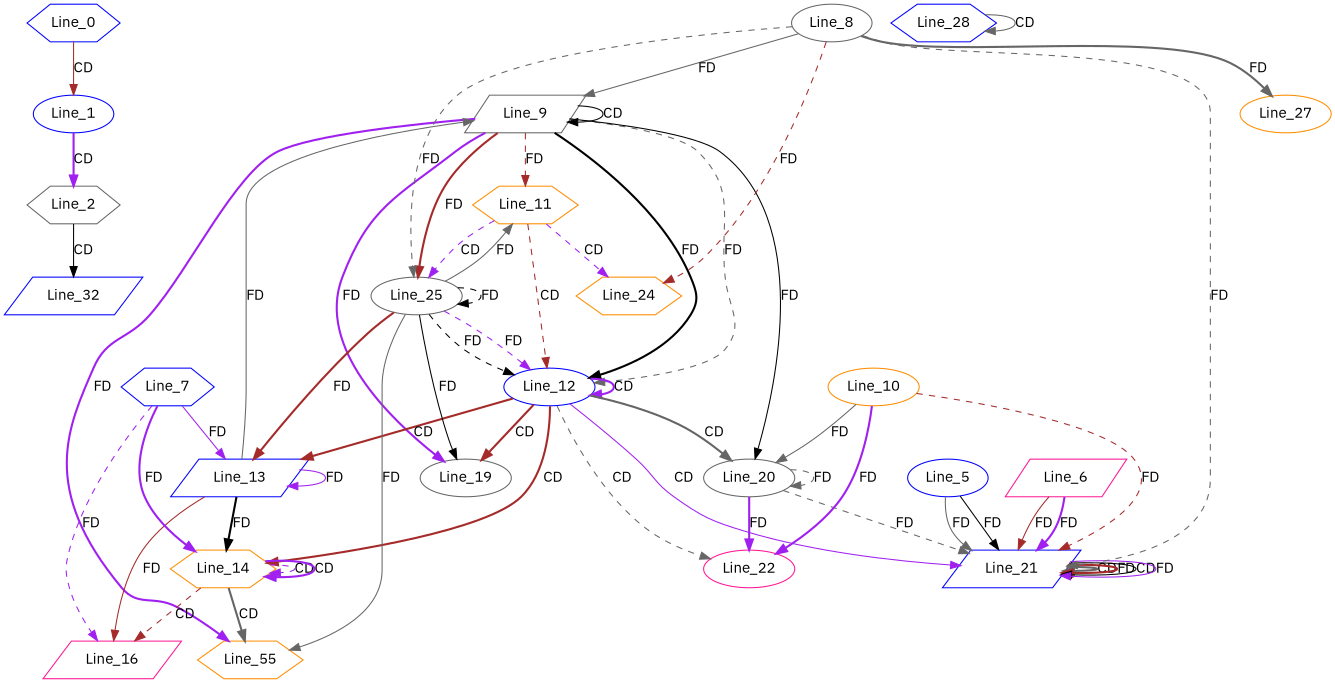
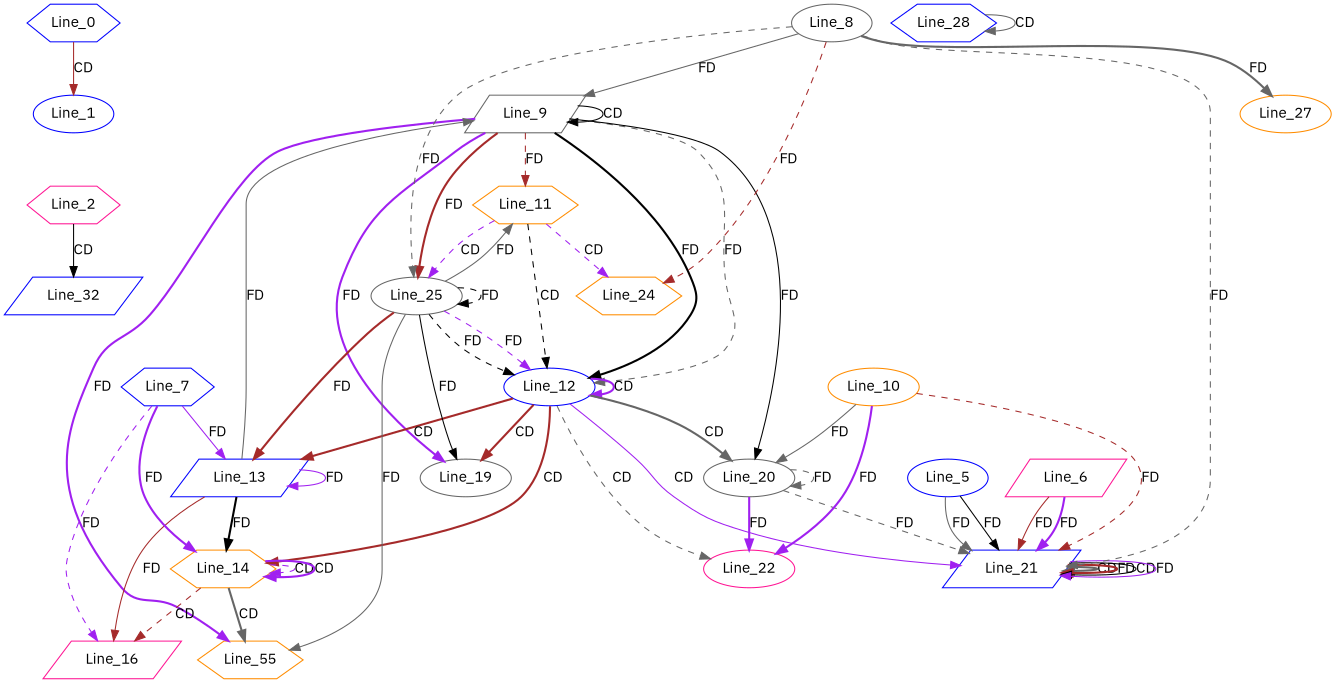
edge "Line_1" -> "Line_2": removed, label "CD"
node "Line_2": color gray40 -> deeppink
edge "Line_11" -> "Line_12": color brown -> black
